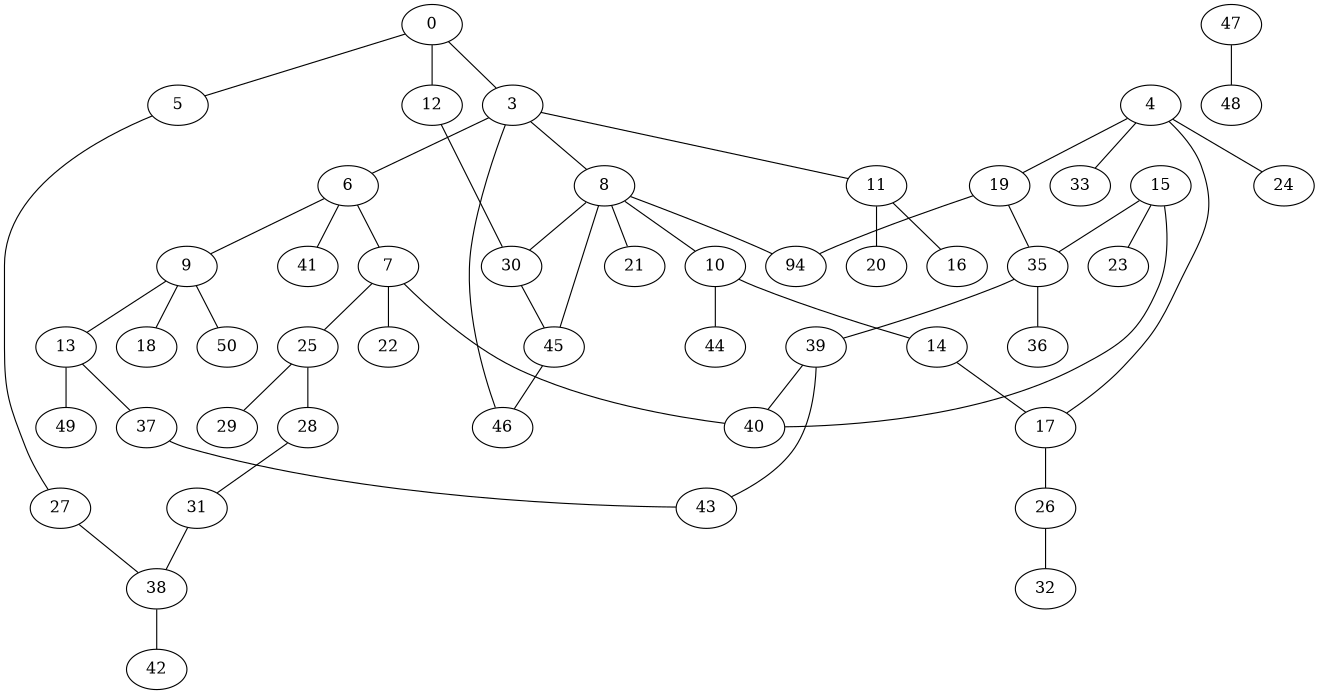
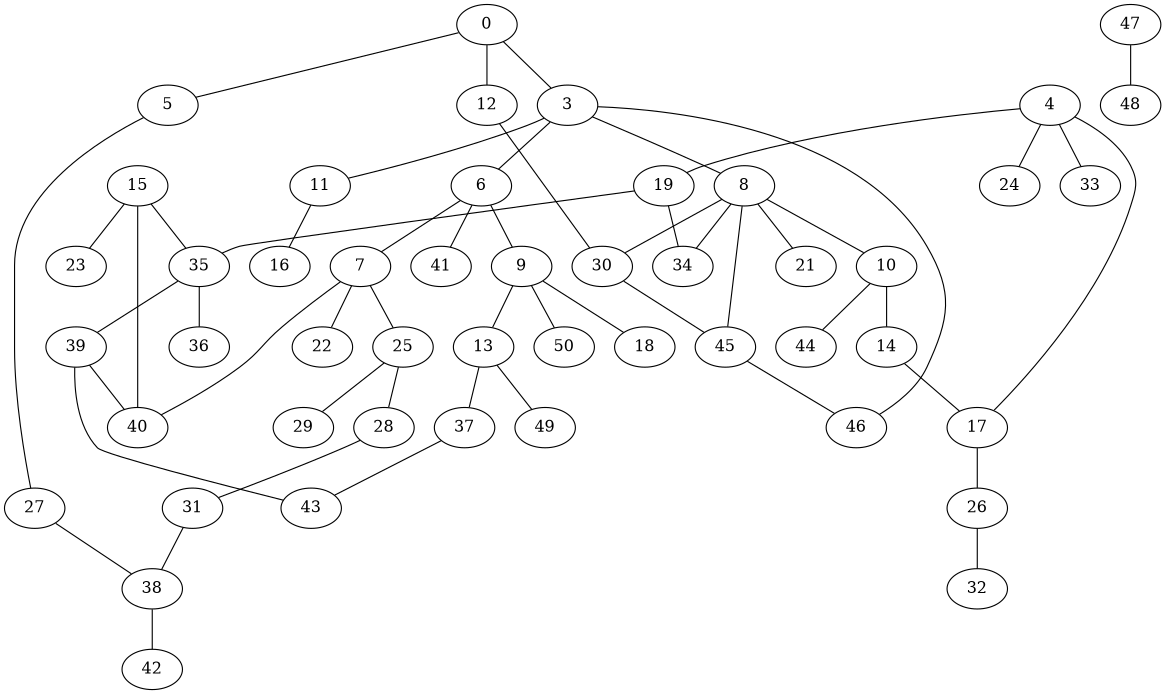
node "94": label "94" -> "34"
node "20": removed
